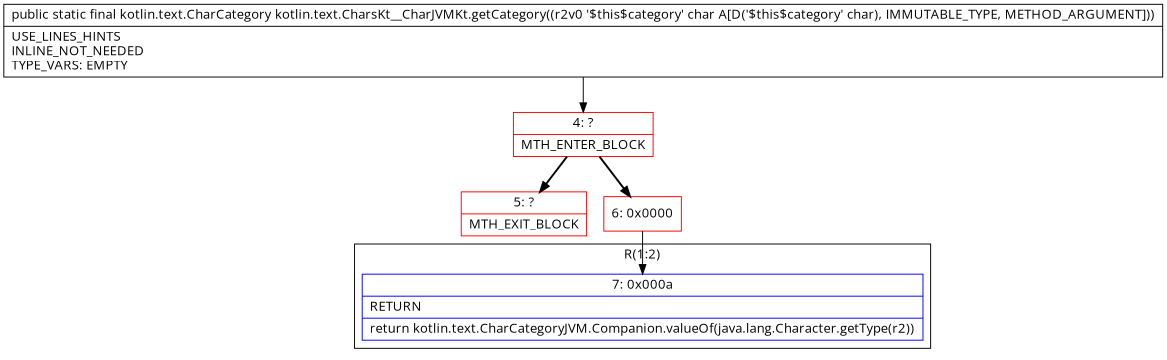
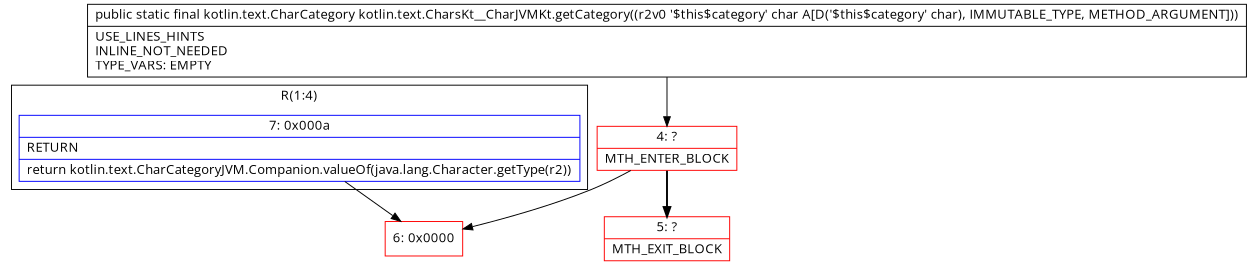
edge "4: ?" -> "6: 0x0000": style bold -> solid
edge "6: 0x0000" -> "7: 0x000a": reversed
cluster "R(1:2)": label "R(1:2)" -> "R(1:4)"
